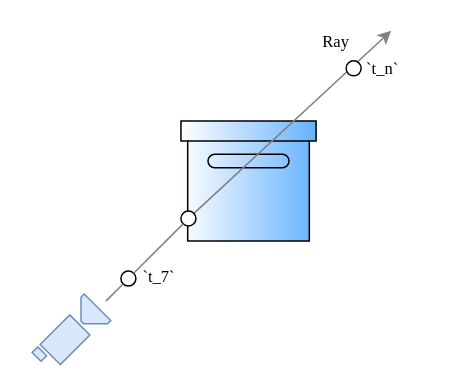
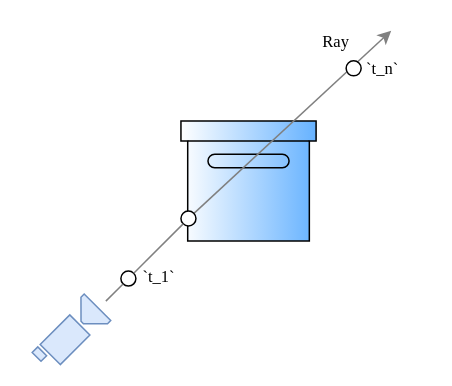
node "`t_7`": label "`t_7`" -> "`t_1`"
